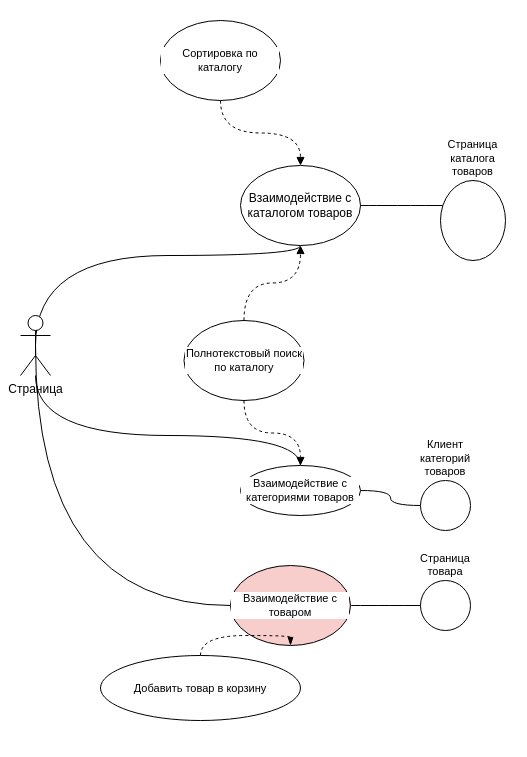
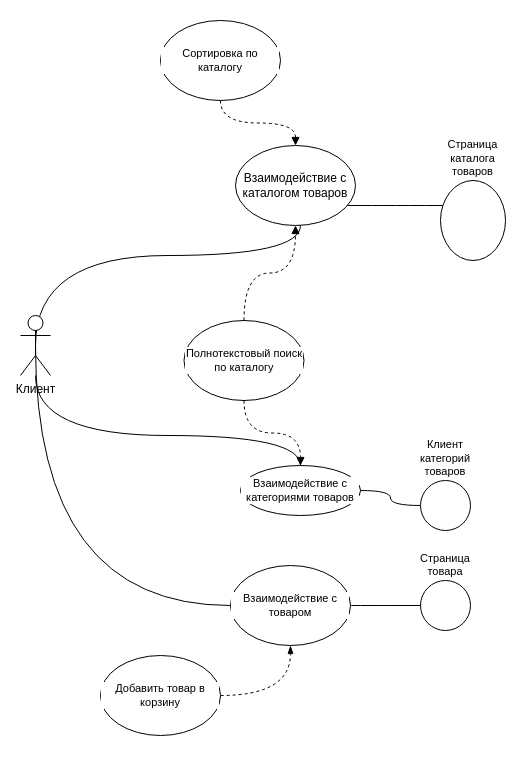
node "Взаимодействие с каталогом товаров": moved (301, 206) -> (296, 186)
node "Страница": label "Страница" -> "Клиент"
node "Взаимодействие с товаром": fillcolor #f8cecc -> #ffffff
node "Добавить товар в корзину": size 200x65 -> 120x80
